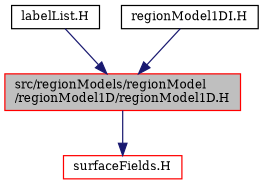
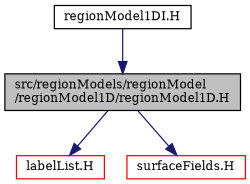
node "labelList.H": color black -> red
edge "labelList.H" -> "src/regionModels/regionModel /regionModel1D/regionModel1D.H": reversed
node "src/regionModels/regionModel /regionModel1D/regionModel1D.H": color red -> black
